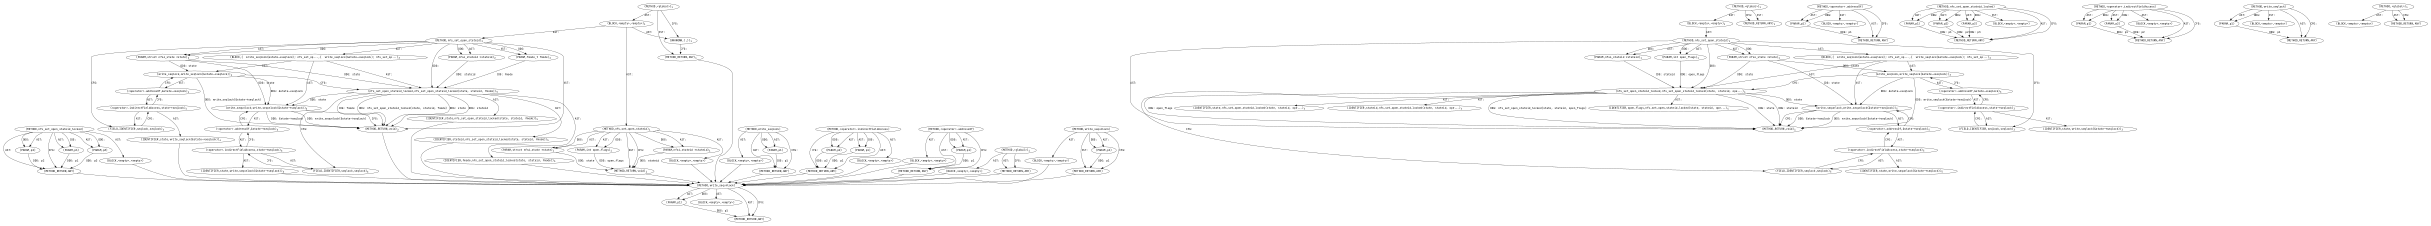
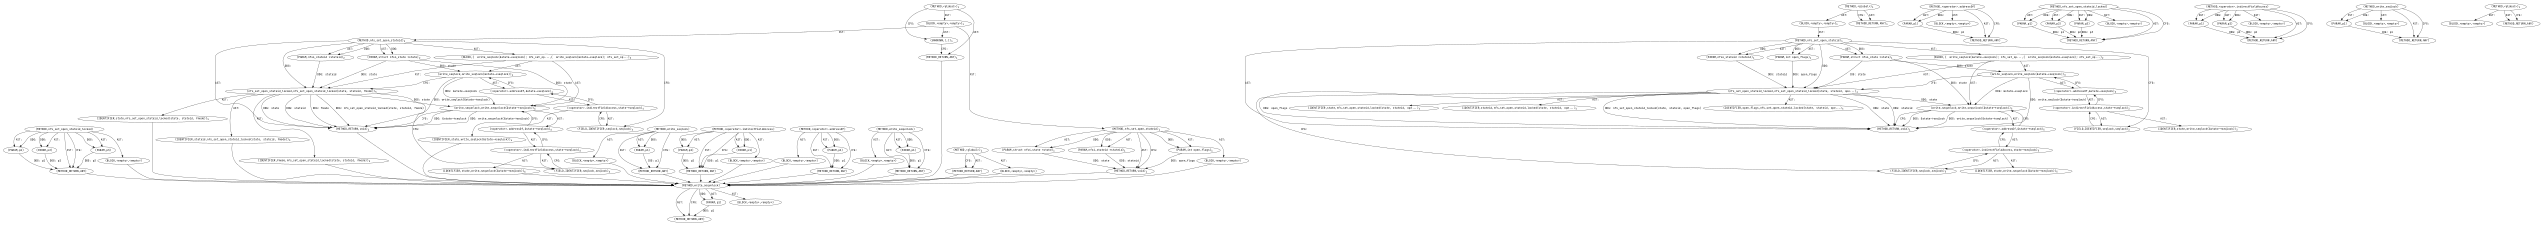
node "(PARAM,fmode_t fmode)": removed
